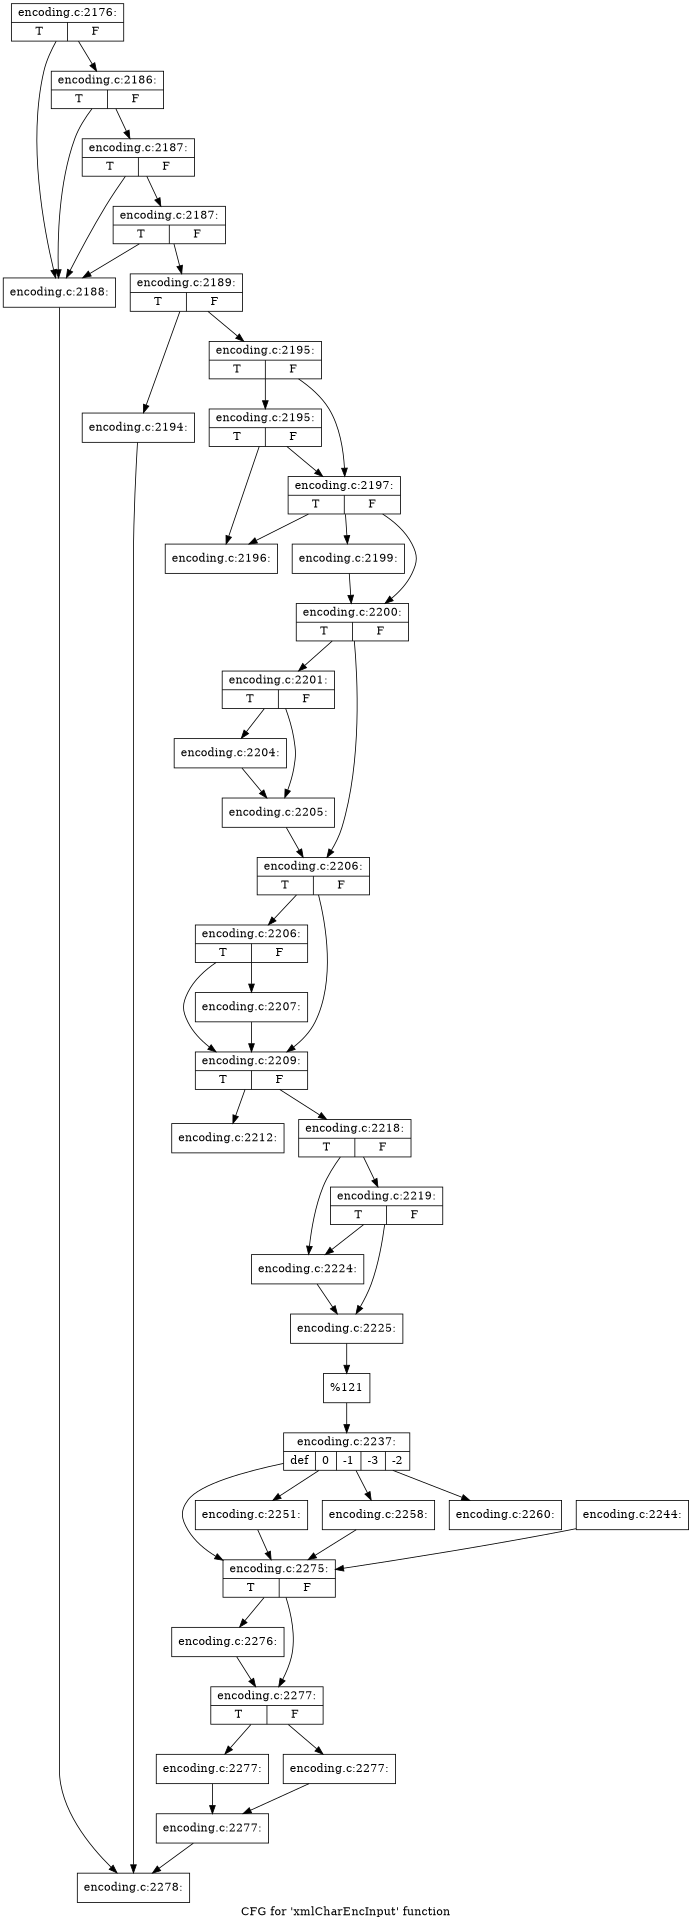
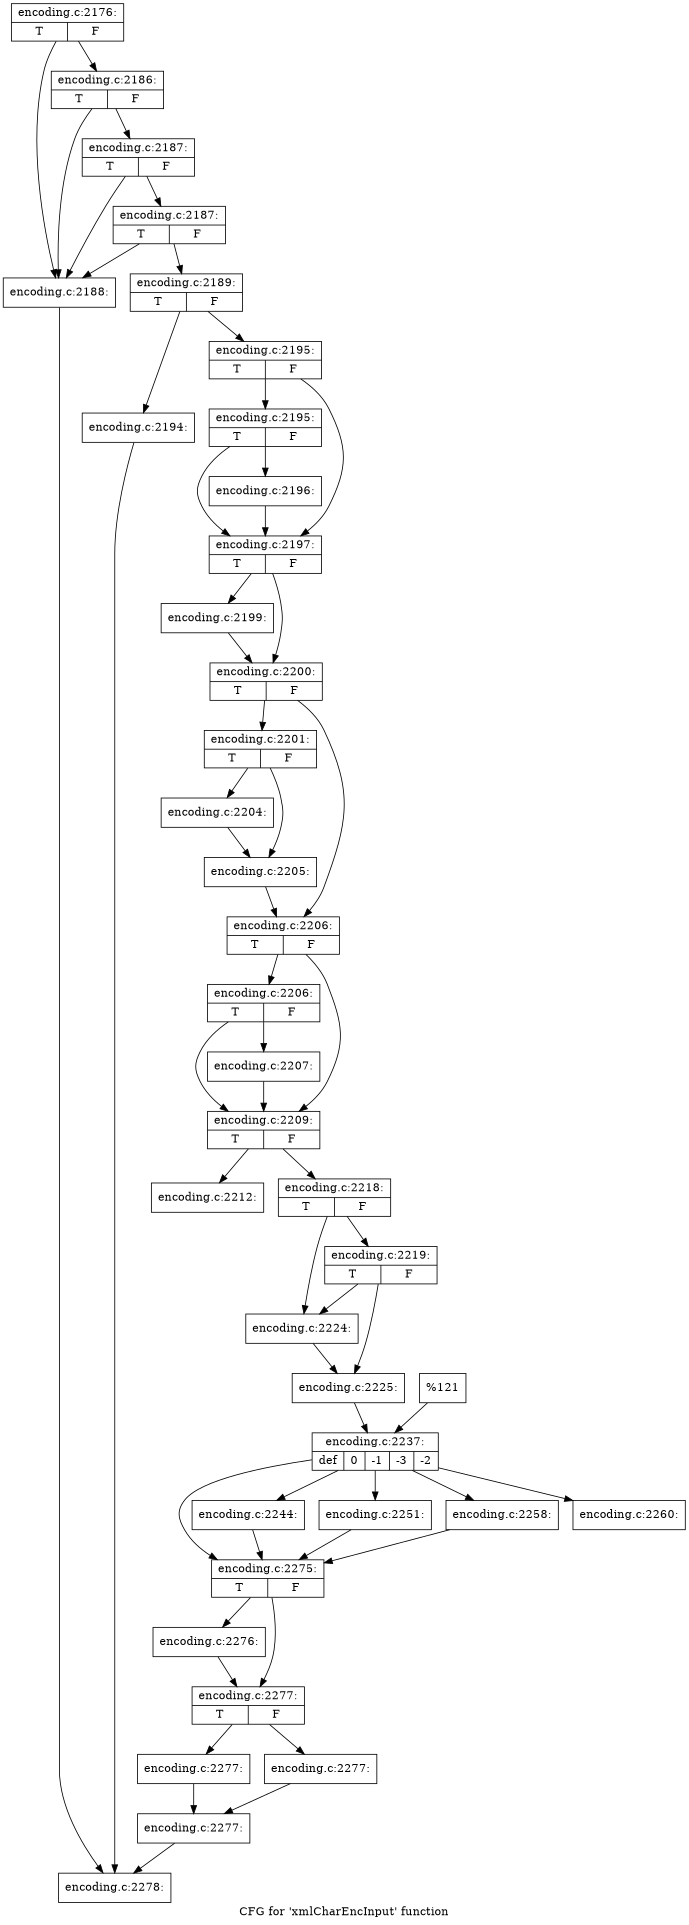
edge "encoding.c:2197:" -> "encoding.c:2196:": reversed
edge "encoding.c:2225:" -> "%121": now "encoding.c:2225:" -> "encoding.c:2237:"
edge "encoding.c:2237:" -> "encoding.c:2244:": added
